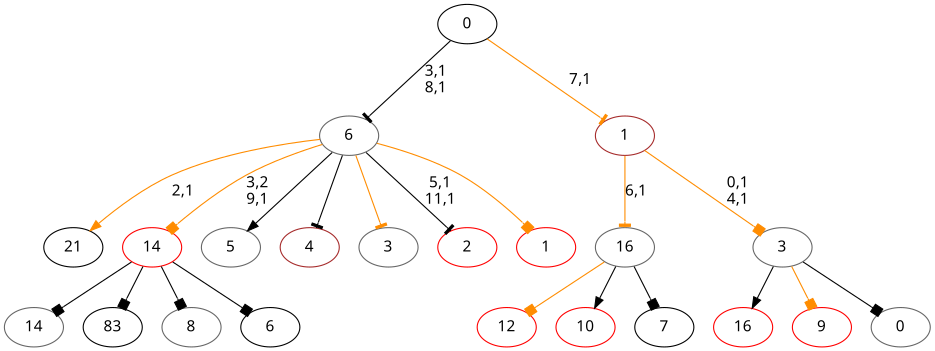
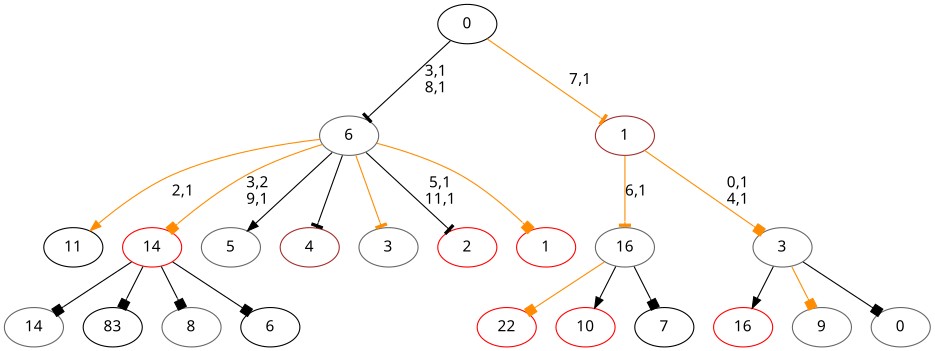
node "21": label "21" -> "11"
node "12": label "12" -> "22"
node "9": color red -> gray40
